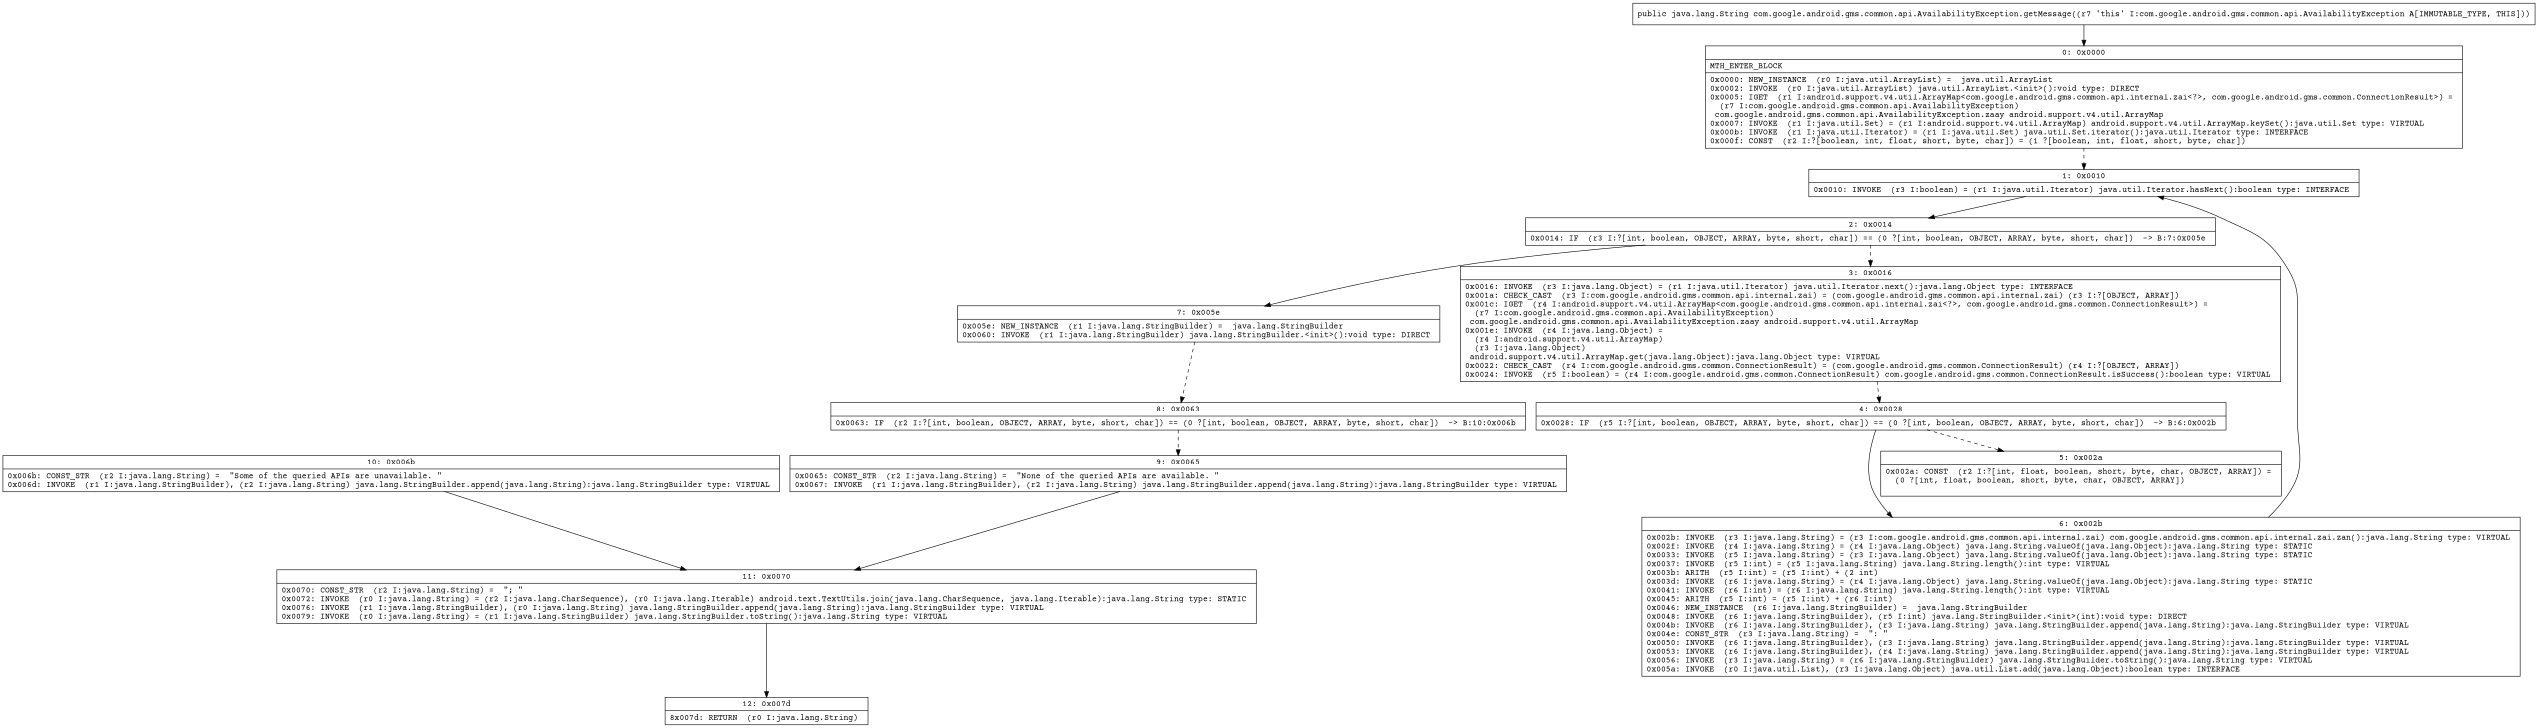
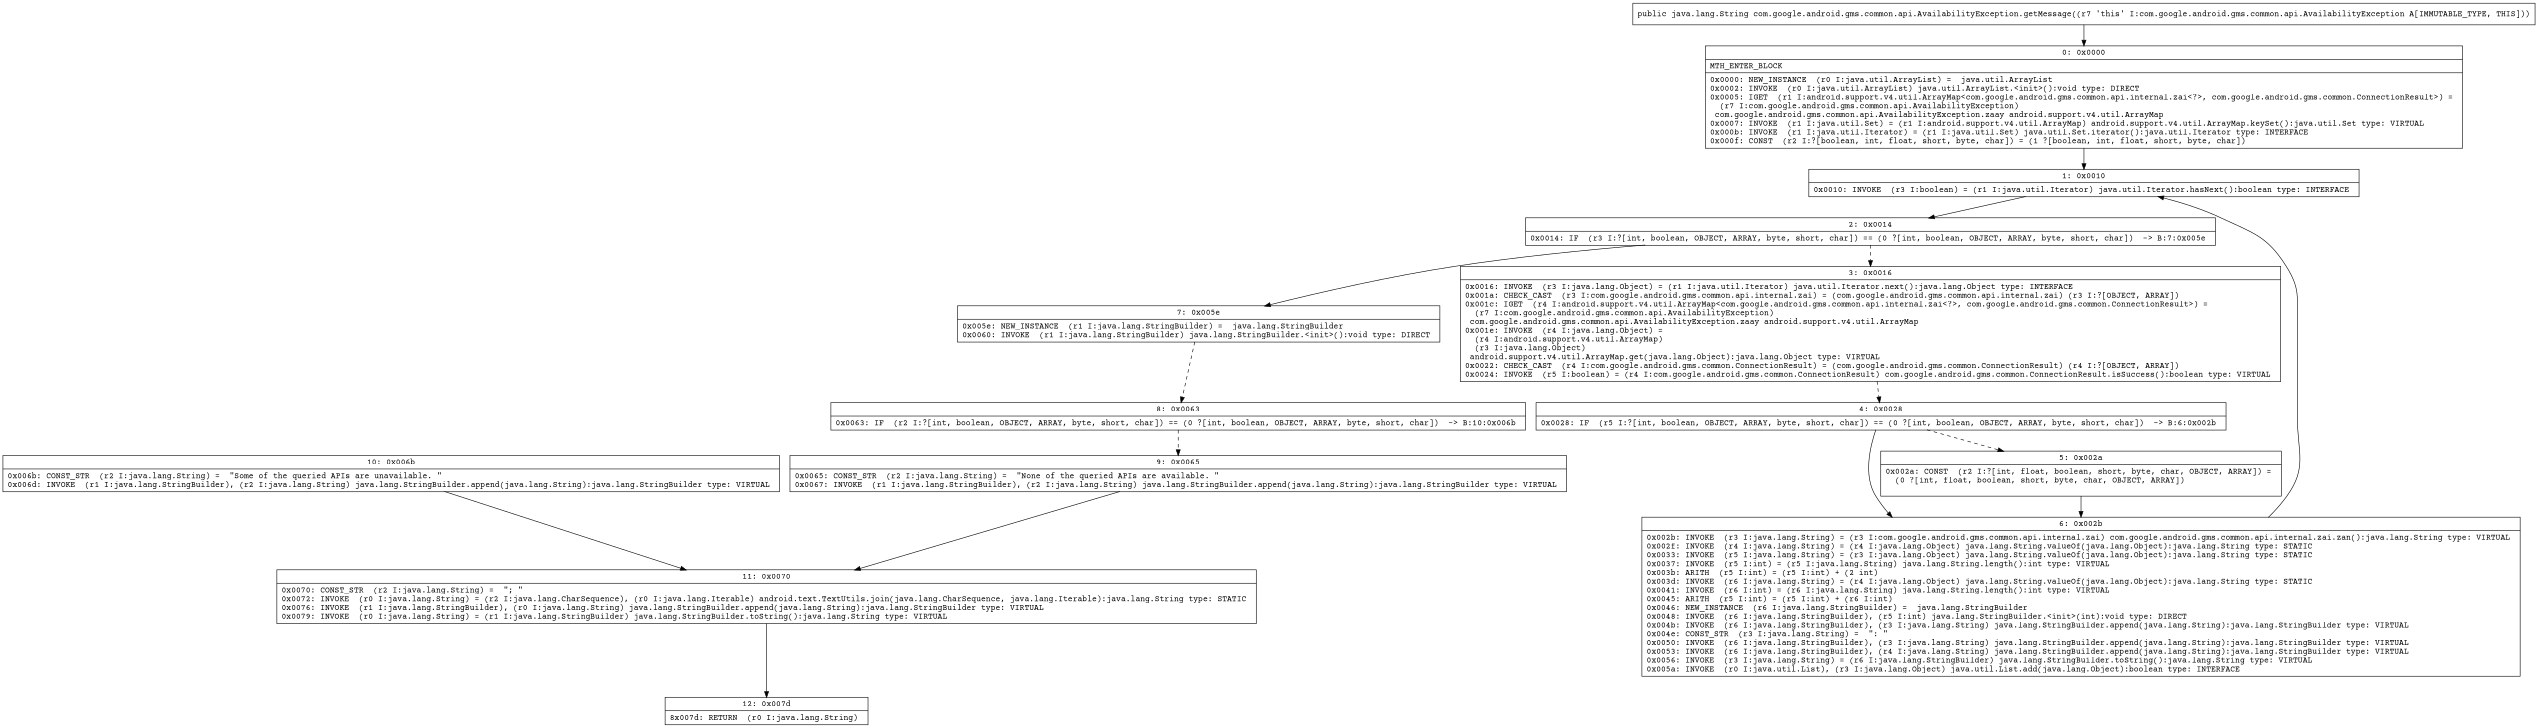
edge "0: 0x0000" -> "1: 0x0010": style dashed -> solid
edge "5: 0x002a" -> "6: 0x002b": added
